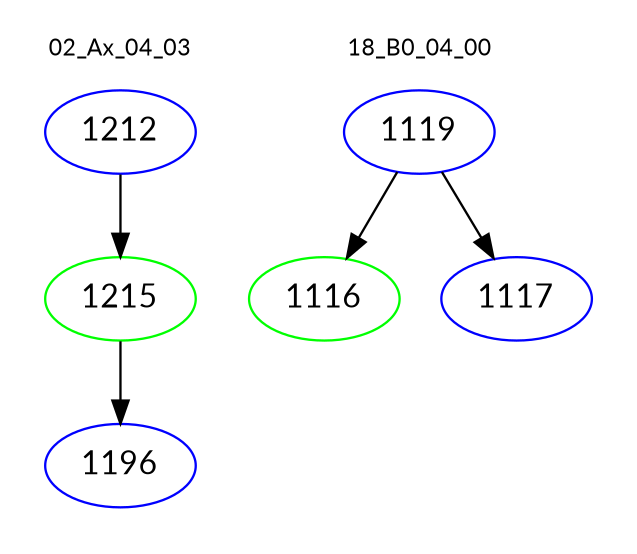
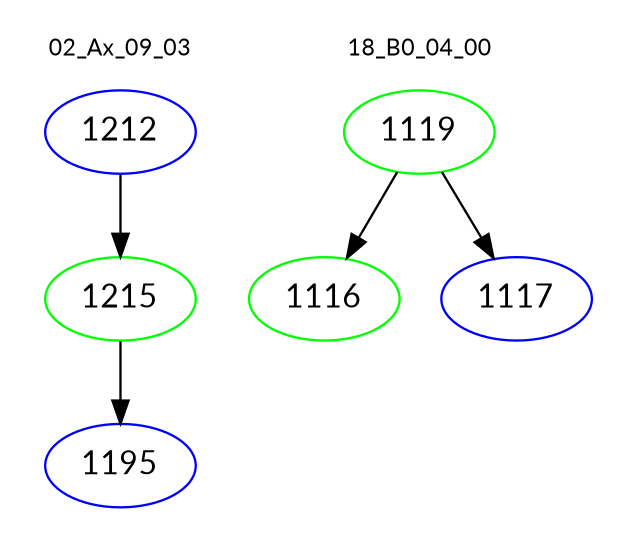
cluster "02_Ax_04_03": label "02_Ax_04_03" -> "02_Ax_09_03"
node "1119": color blue -> green
node "1196": label "1196" -> "1195"
